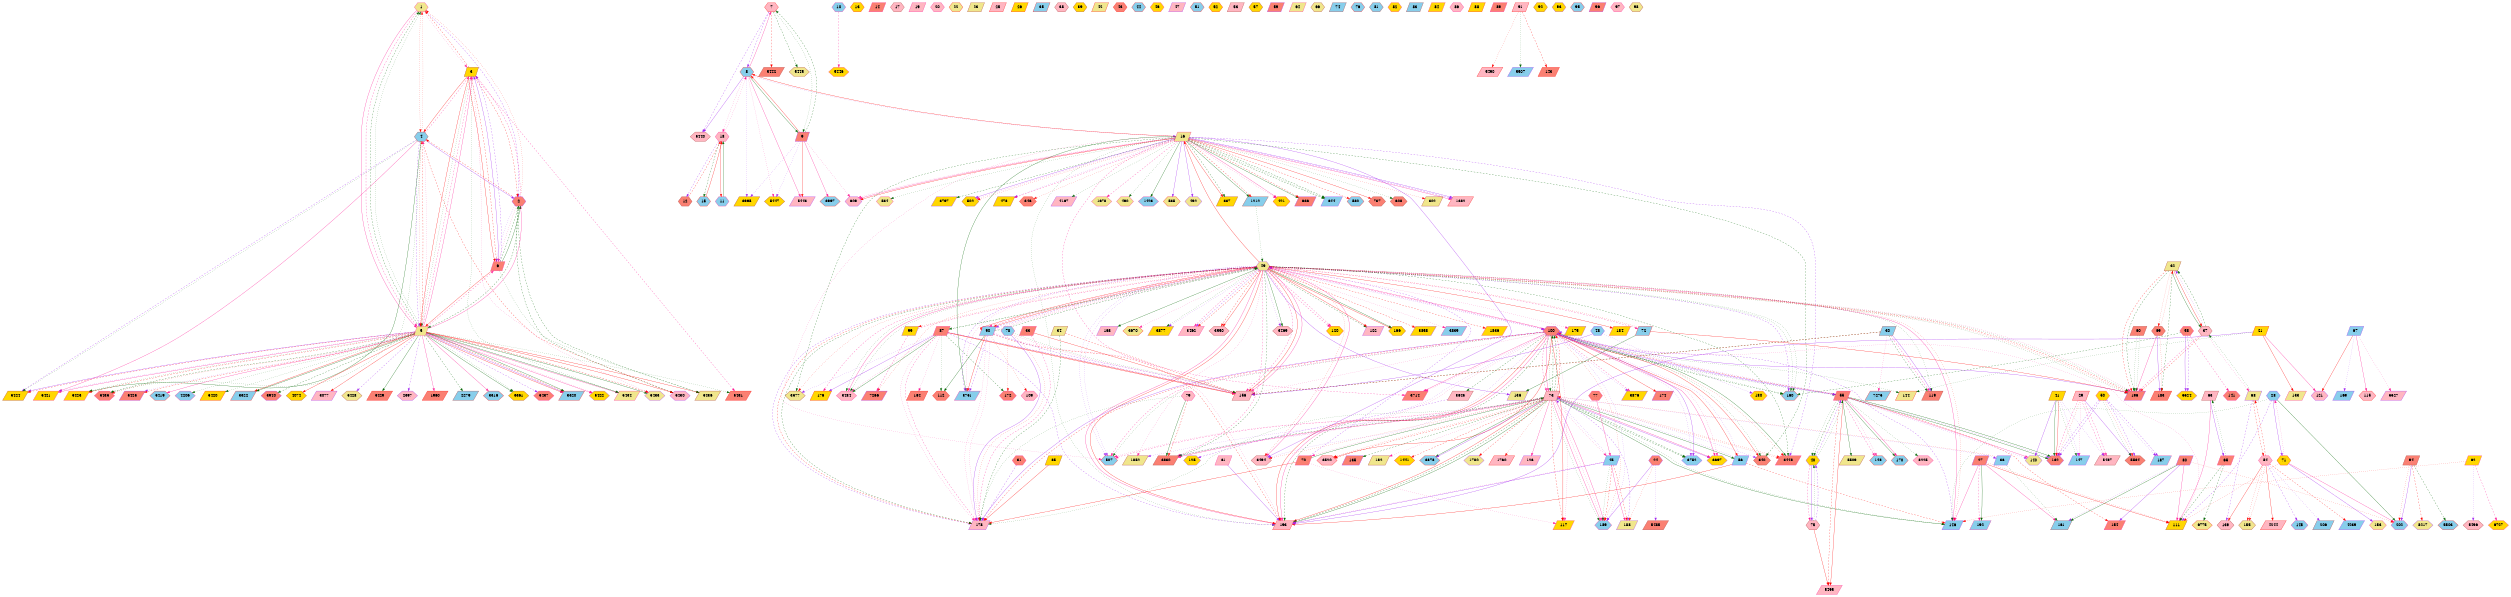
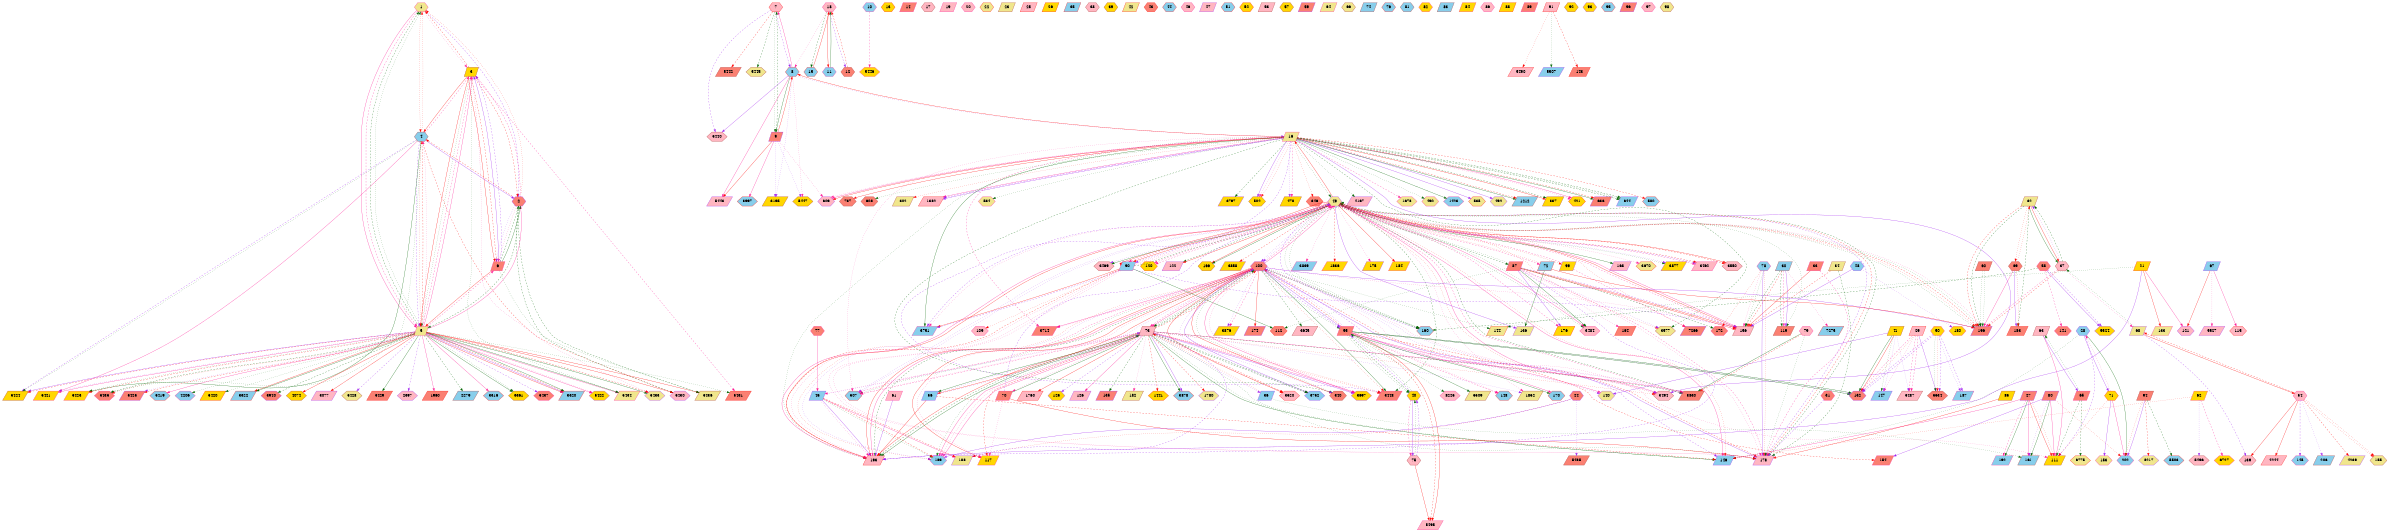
node "46": fillcolor gold -> lightpink
edge "8" -> "18": removed
node "3995": label "3995" -> "3195"
edge "1212" -> "49": now "16" -> "49"
node "169": removed
edge "3645" -> "125": now "73" -> "125"
edge "73" -> "1760": style dotted -> solid
edge "68" -> "54": style dashed -> solid
node "4239": fillcolor skyblue -> khaki
